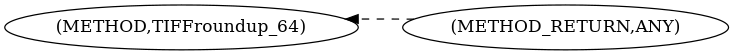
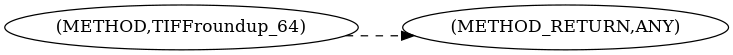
edge "(METHOD_RETURN,ANY)" -> "(METHOD,TIFFroundup_64)": reversed
